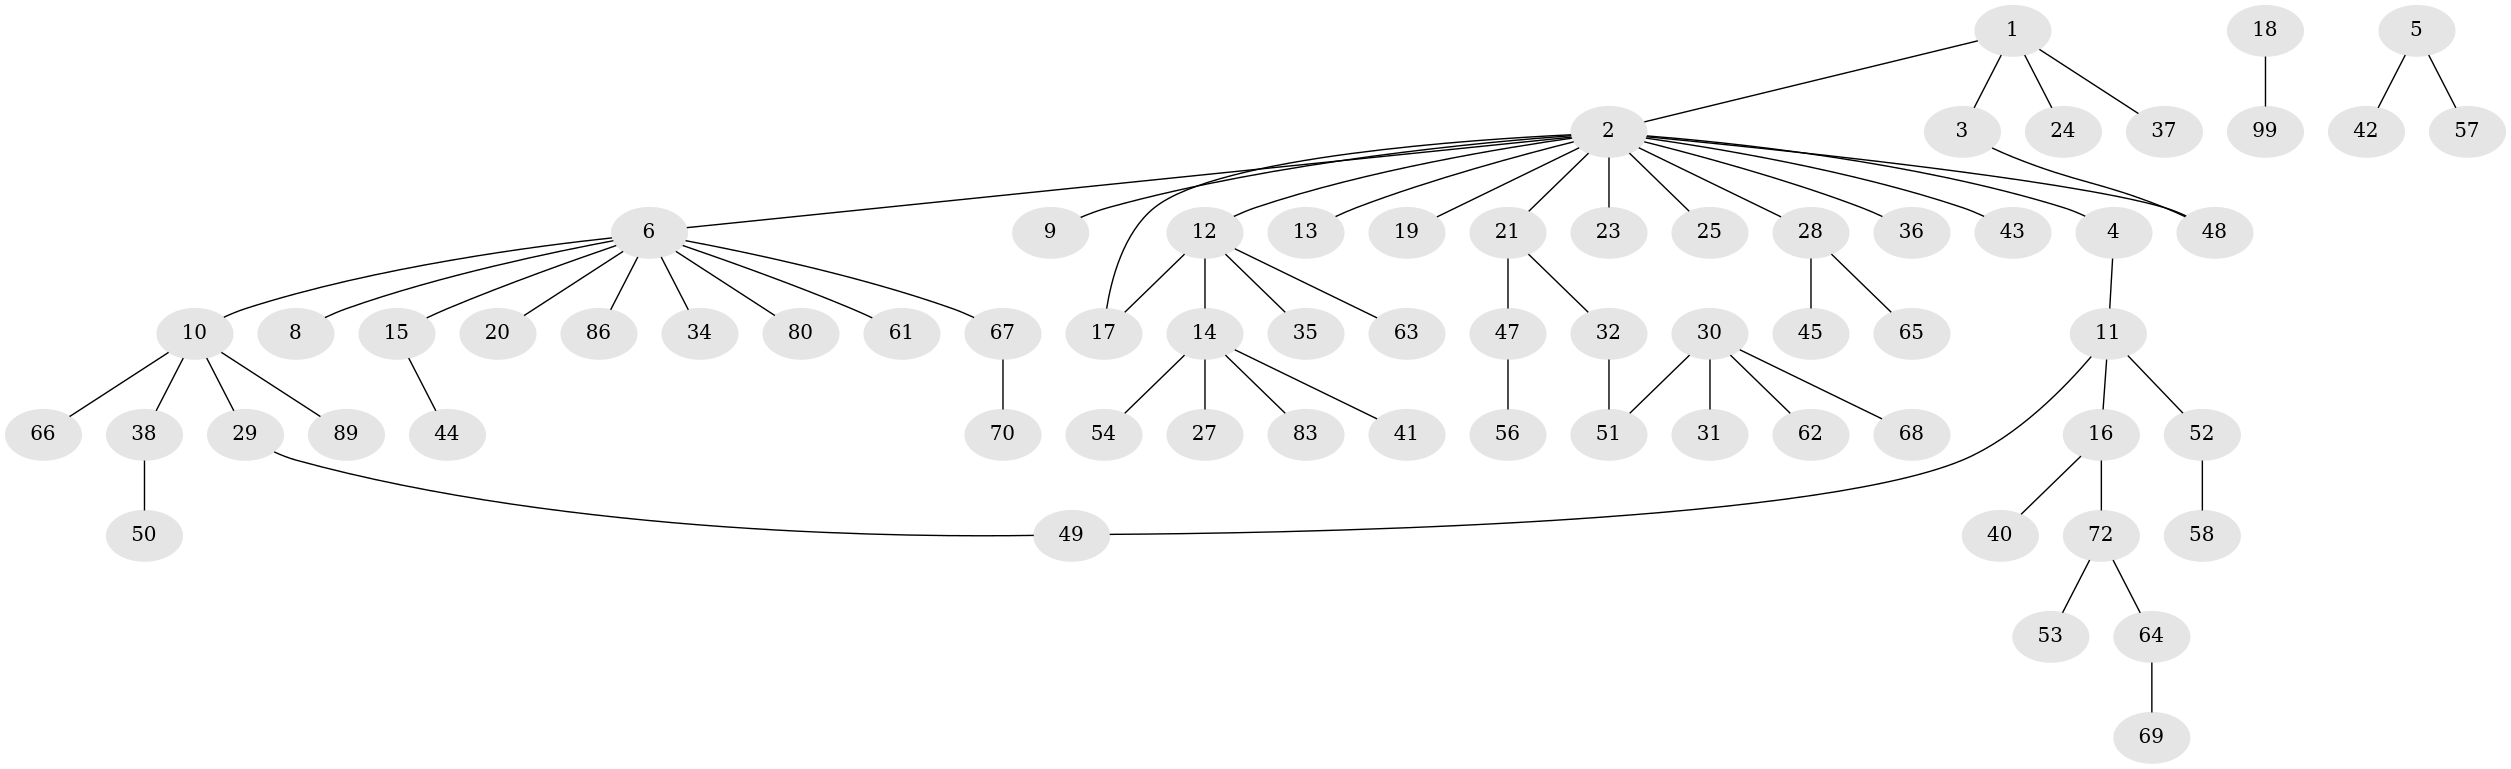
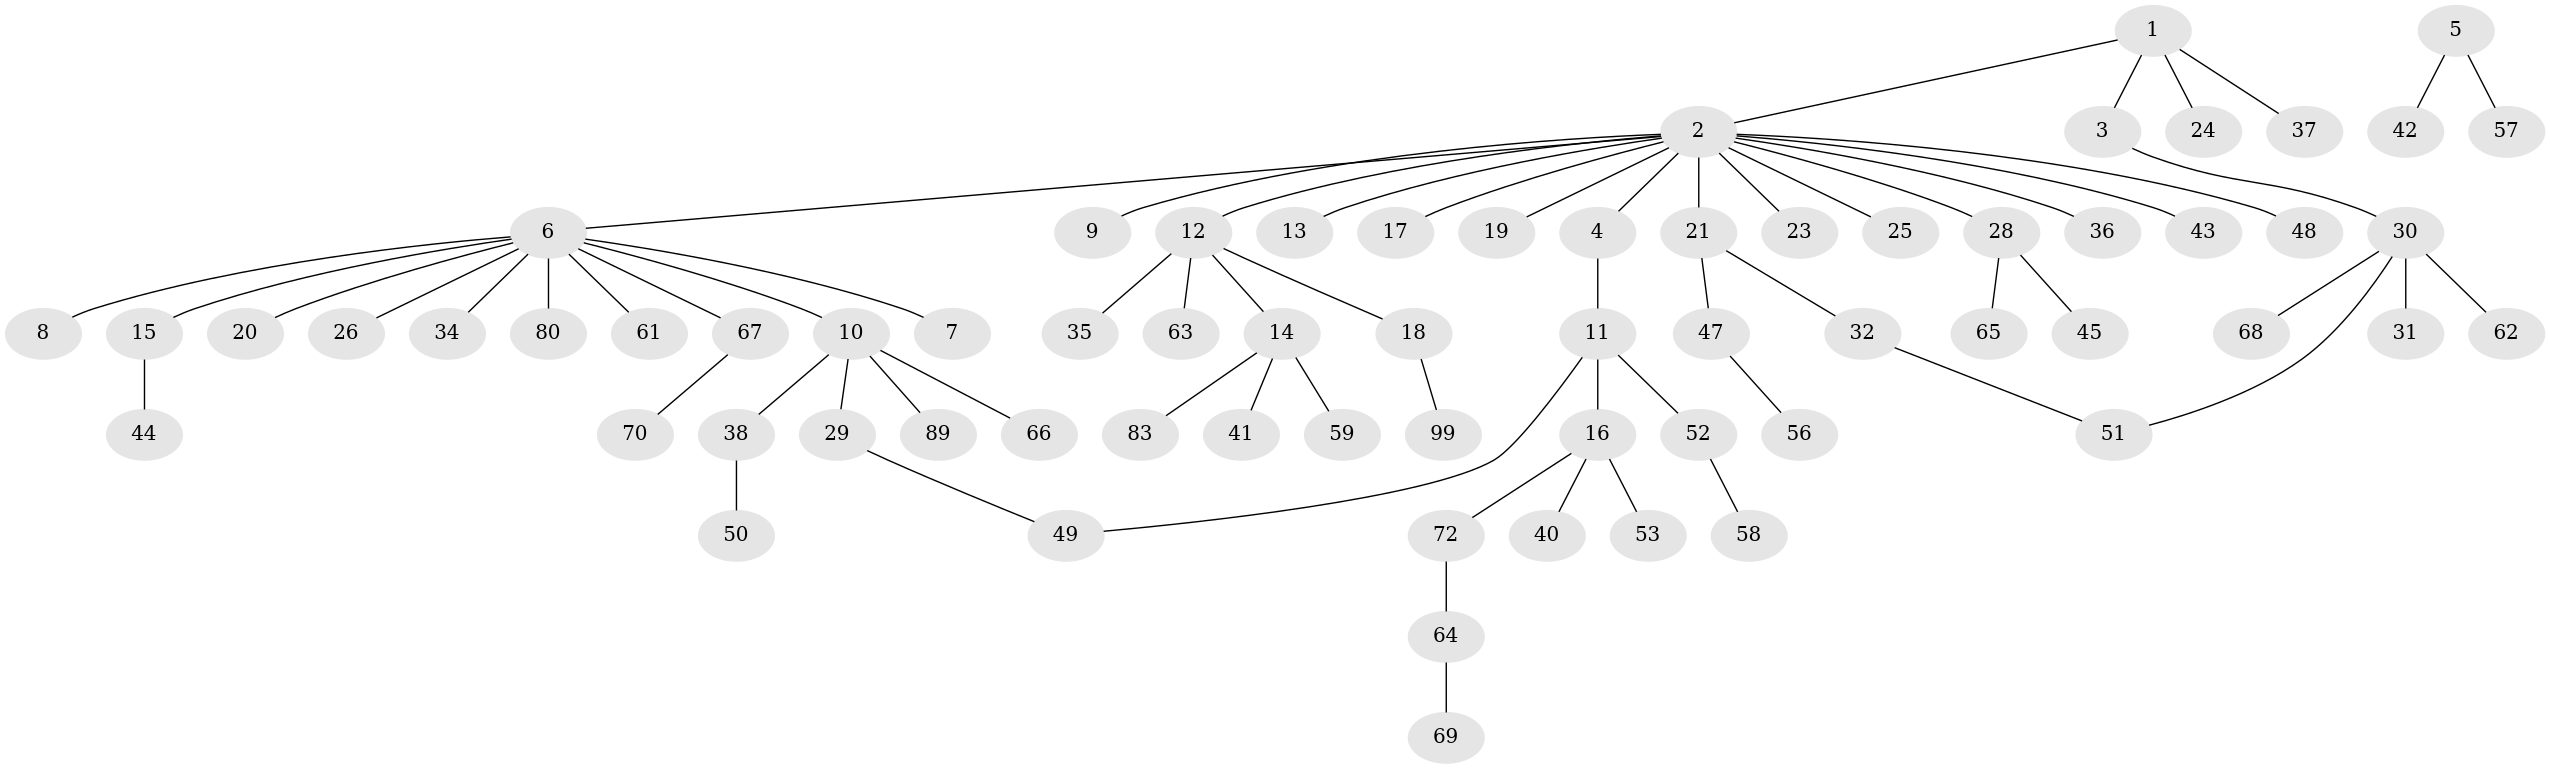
edge "3" -- "48": now "3" -- "30"
edge "12" -- "17": now "12" -- "18"
node "86": label "86" -> "26"
node "7": added
node "54": label "54" -> "59"
node "27": removed
edge "72" -- "53": now "16" -- "53"
